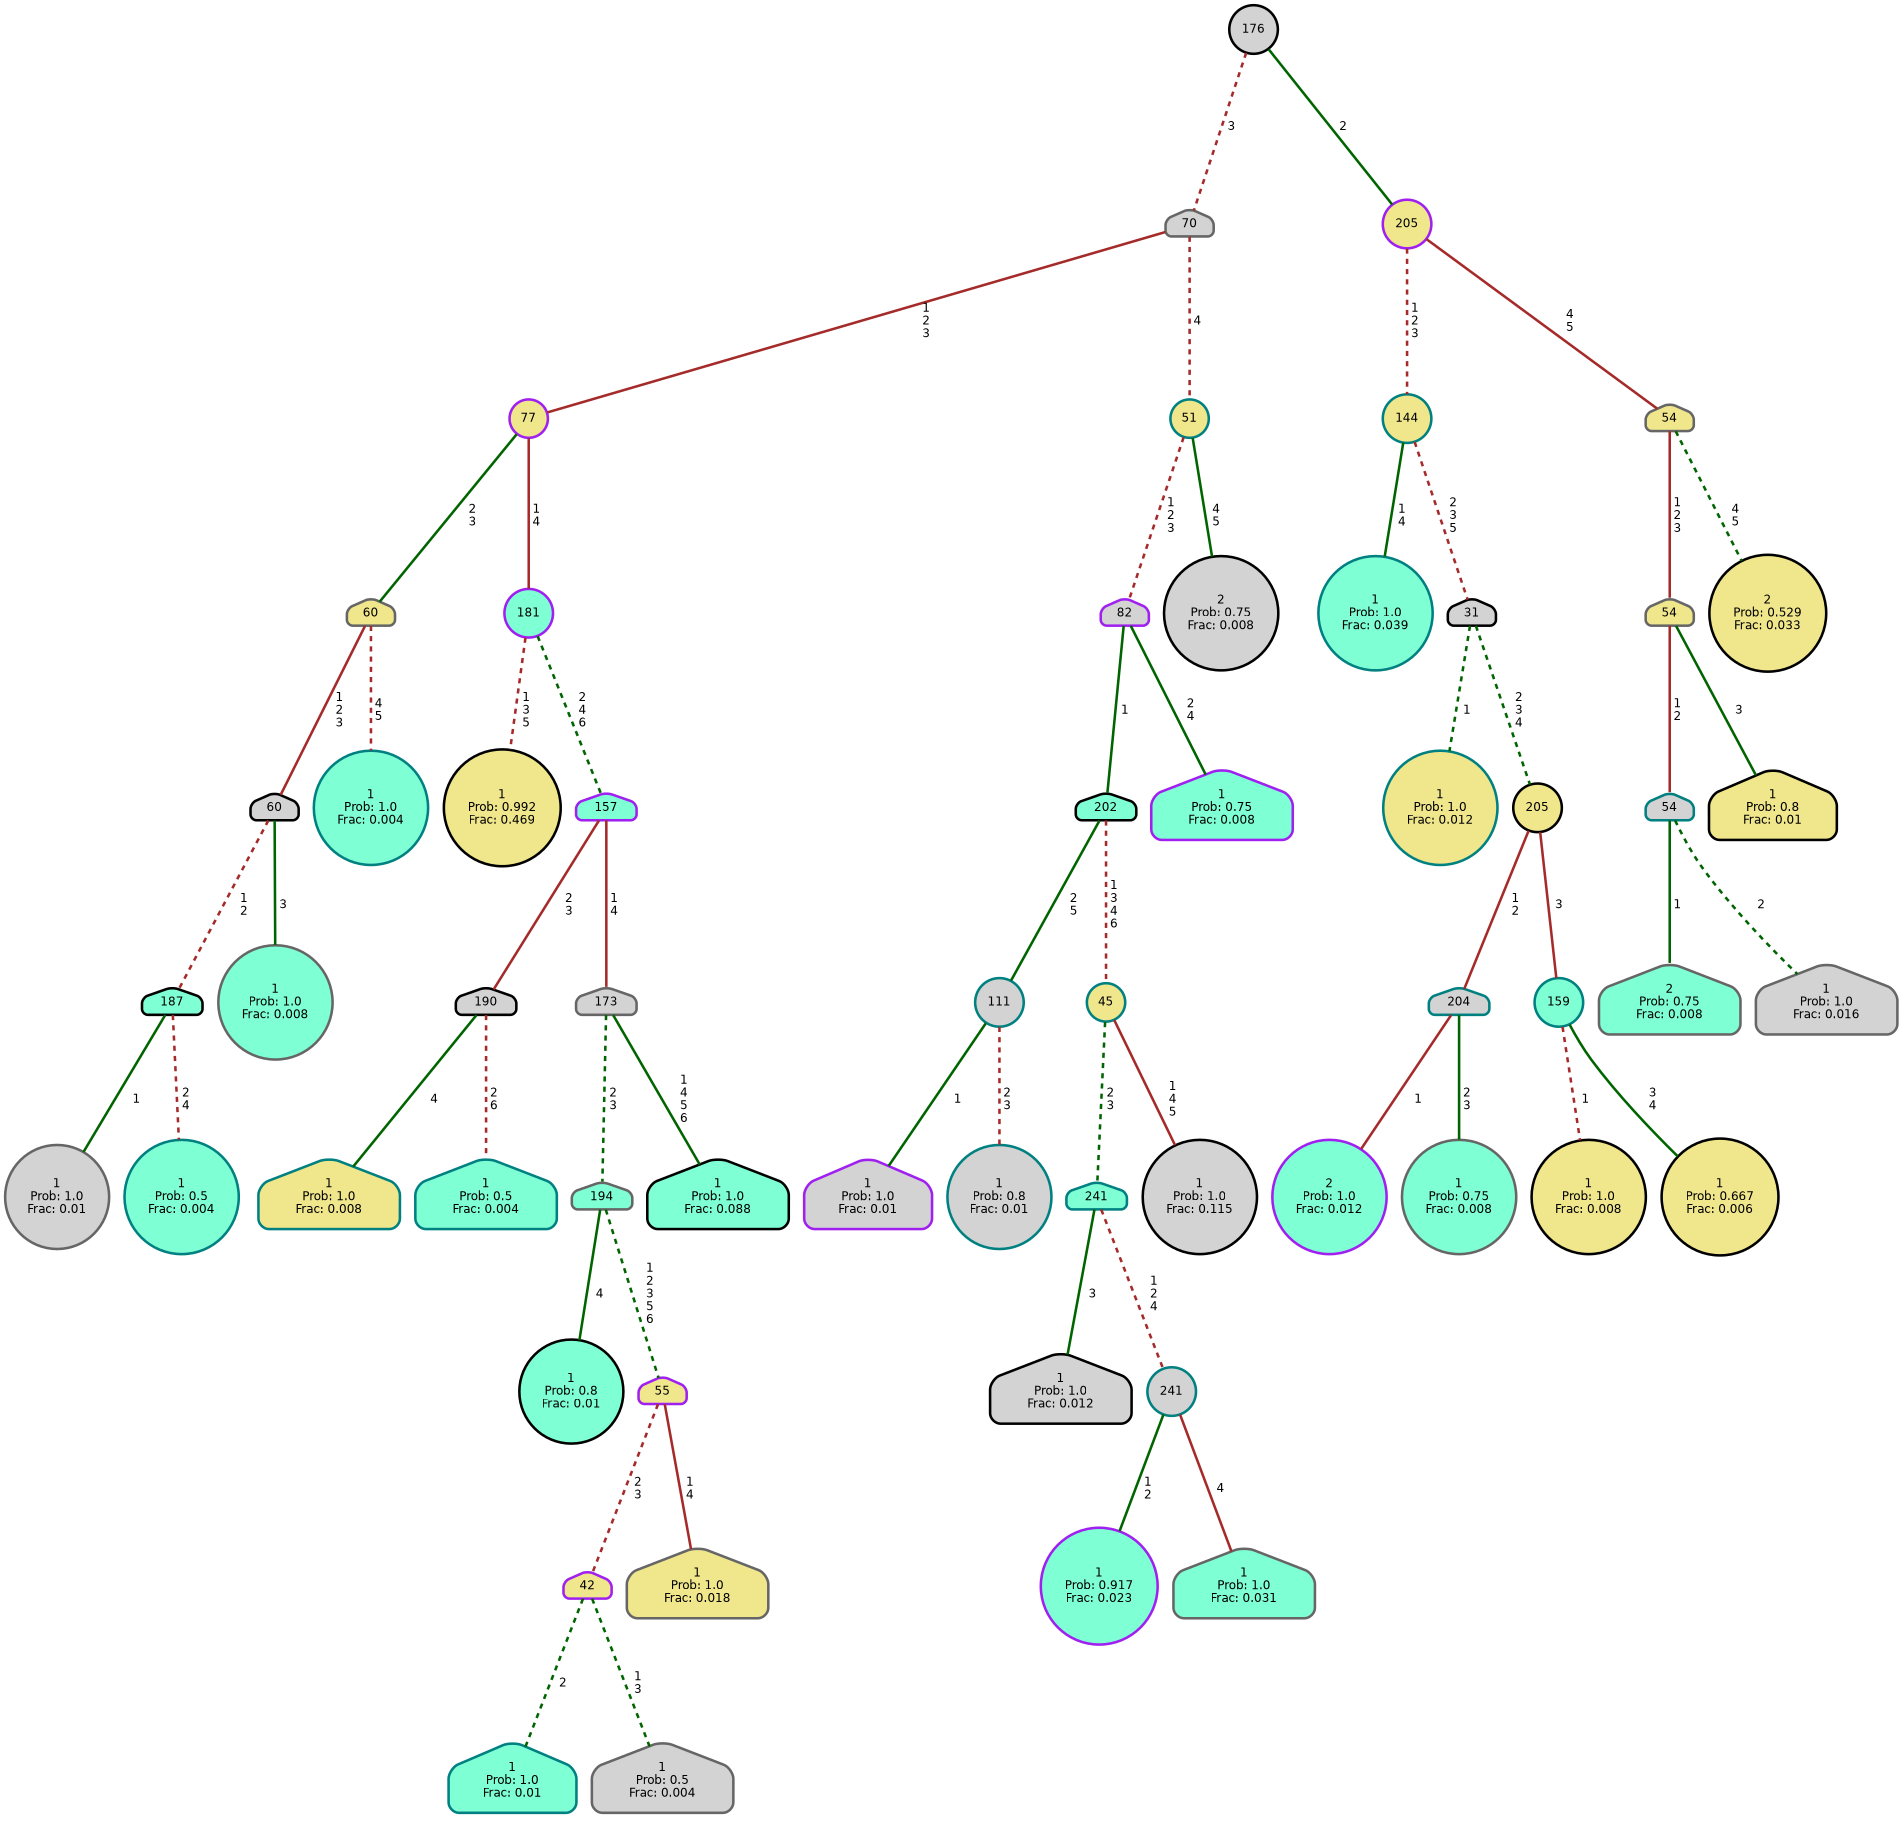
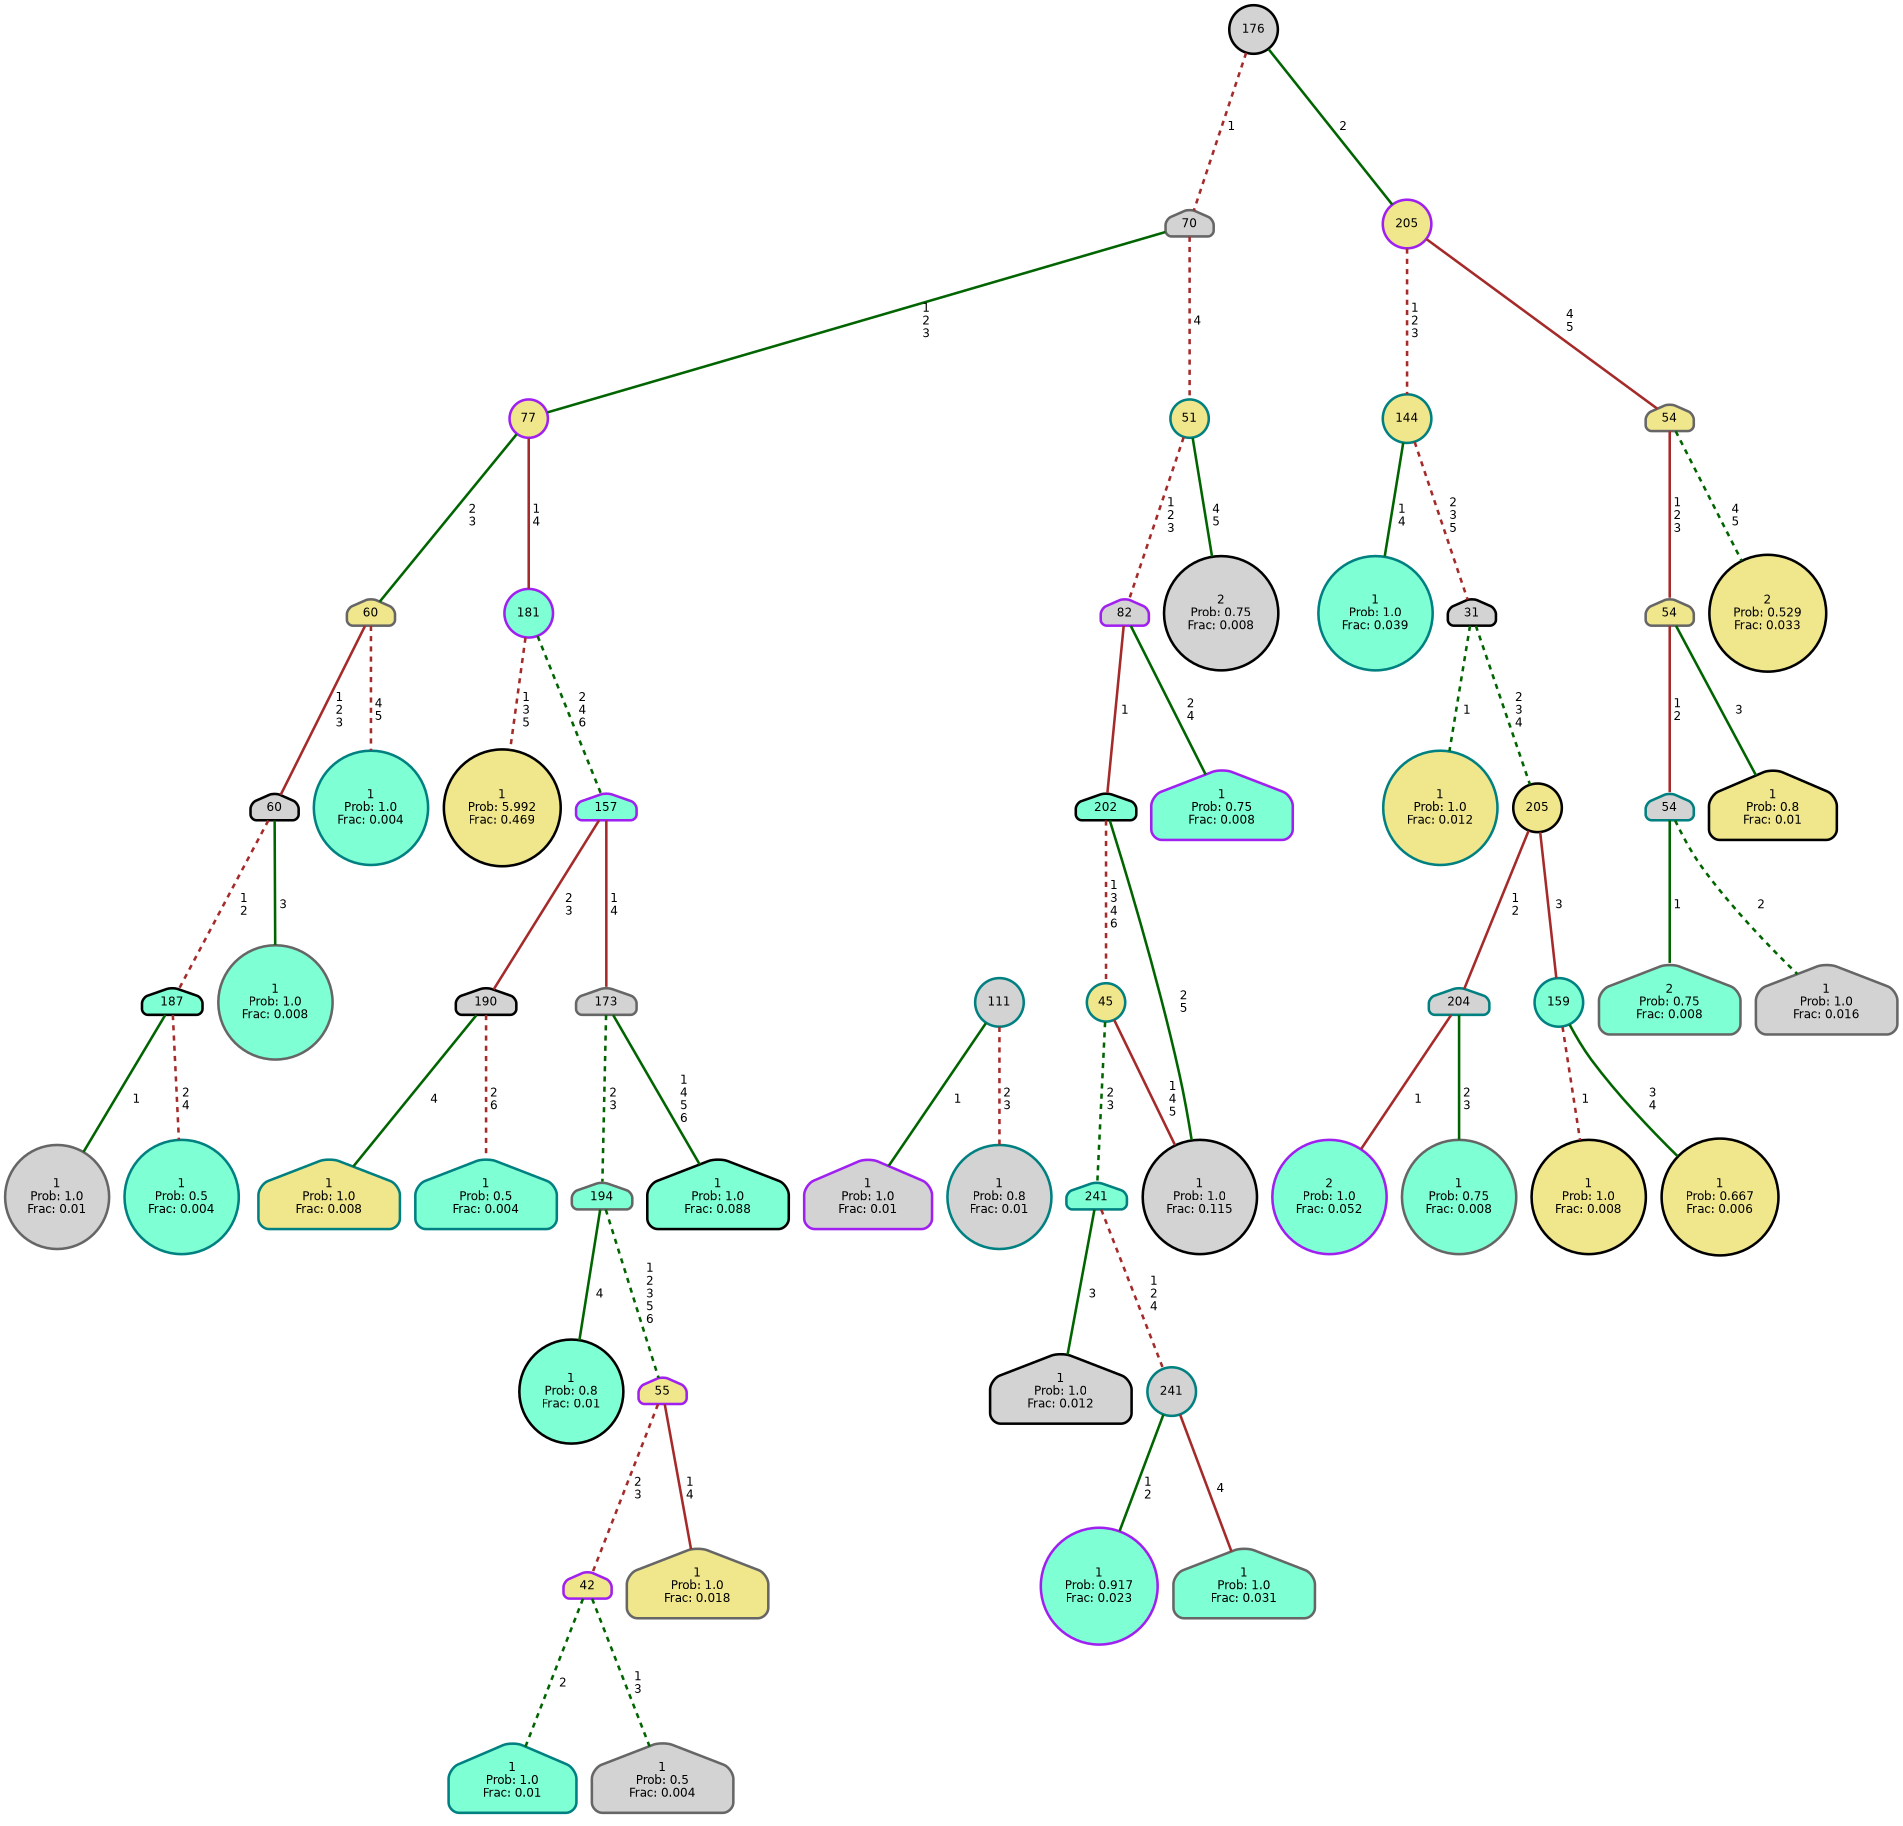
edge "176" -- "70": label " 3" -> " 1"
edge "70" -- "77": color brown -> darkgreen
edge "82" -- "202": color darkgreen -> brown
node "1 Prob: 0.992 Frac: 0.469": label "1 Prob: 0.992 Frac: 0.469" -> "1 Prob: 5.992 Frac: 0.469"
edge "202" -- "111": now "202" -- "1 Prob: 1.0 Frac: 0.115"
node "2 Prob: 1.0 Frac: 0.012": label "2 Prob: 1.0 Frac: 0.012" -> "2 Prob: 1.0 Frac: 0.052"
